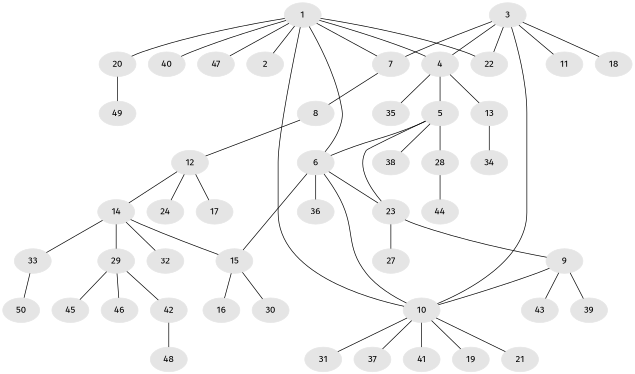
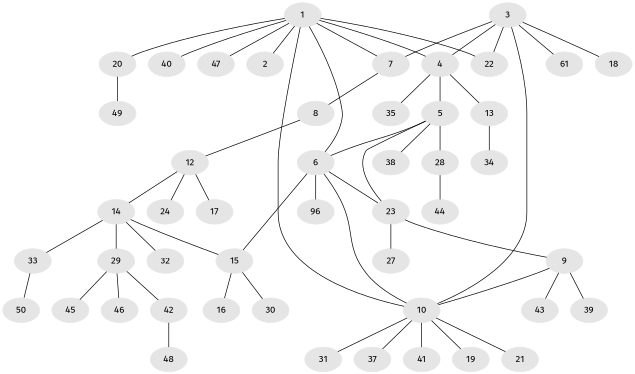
node "11": label "11" -> "61"
node "36": label "36" -> "96"
